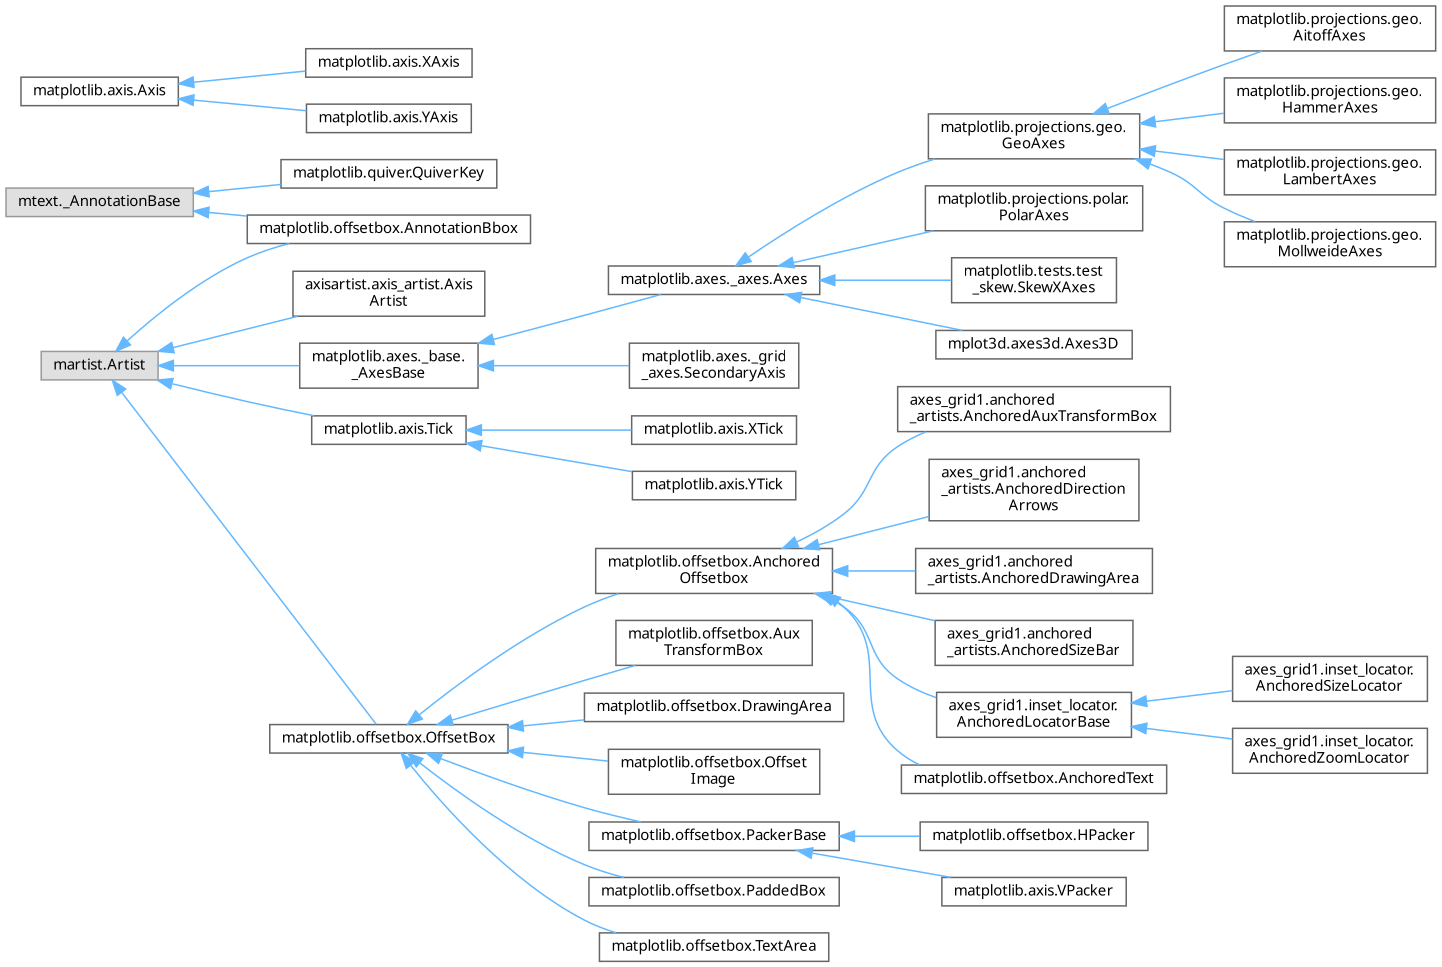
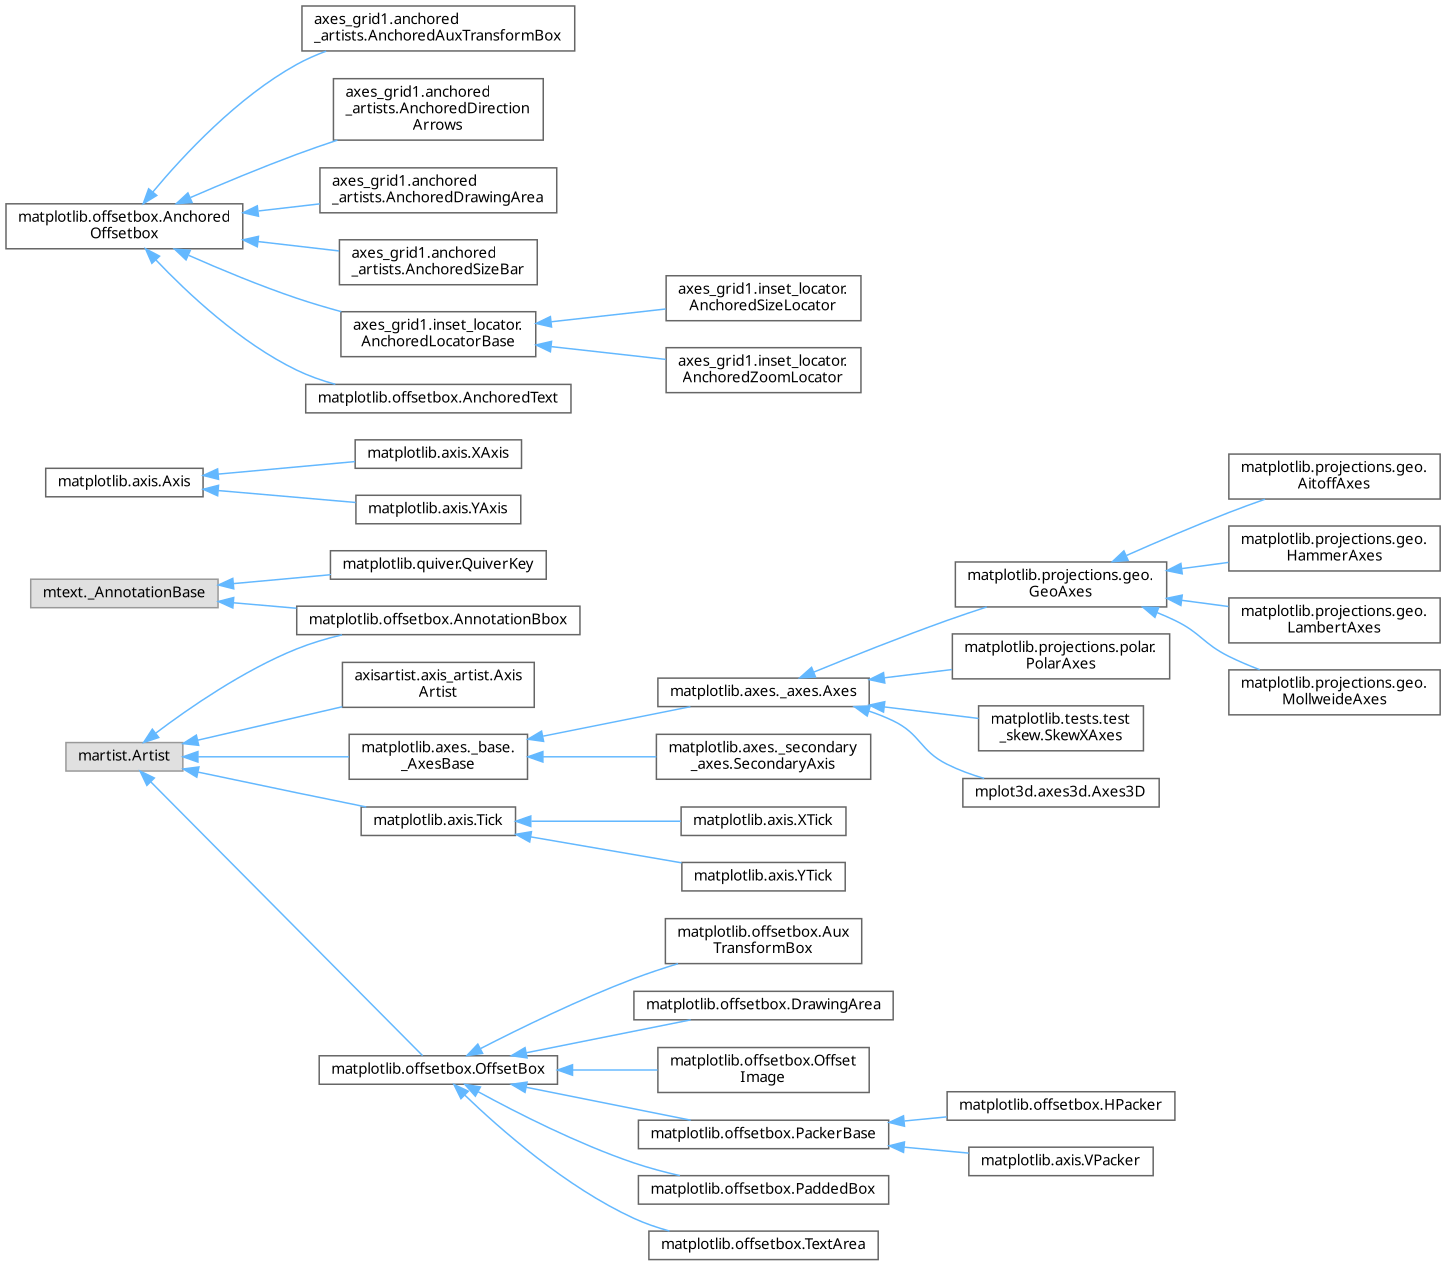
node "matplotlib.axes._grid _axes.SecondaryAxis": label "matplotlib.axes._grid _axes.SecondaryAxis" -> "matplotlib.axes._secondary _axes.SecondaryAxis"
edge "matplotlib.offsetbox.Anchored Offsetbox" -> "matplotlib.offsetbox.OffsetBox": removed
